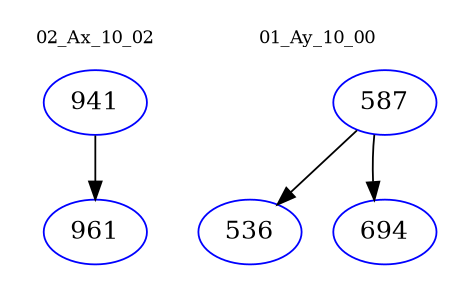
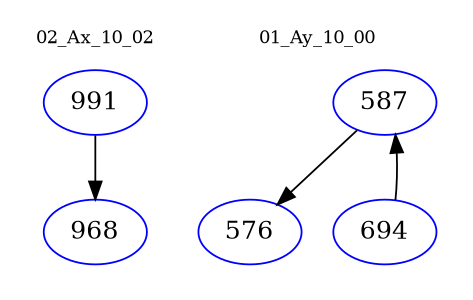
node "941": label "941" -> "991"
edge "587" -> "694": reversed
node "961": label "961" -> "968"
node "536": label "536" -> "576"
